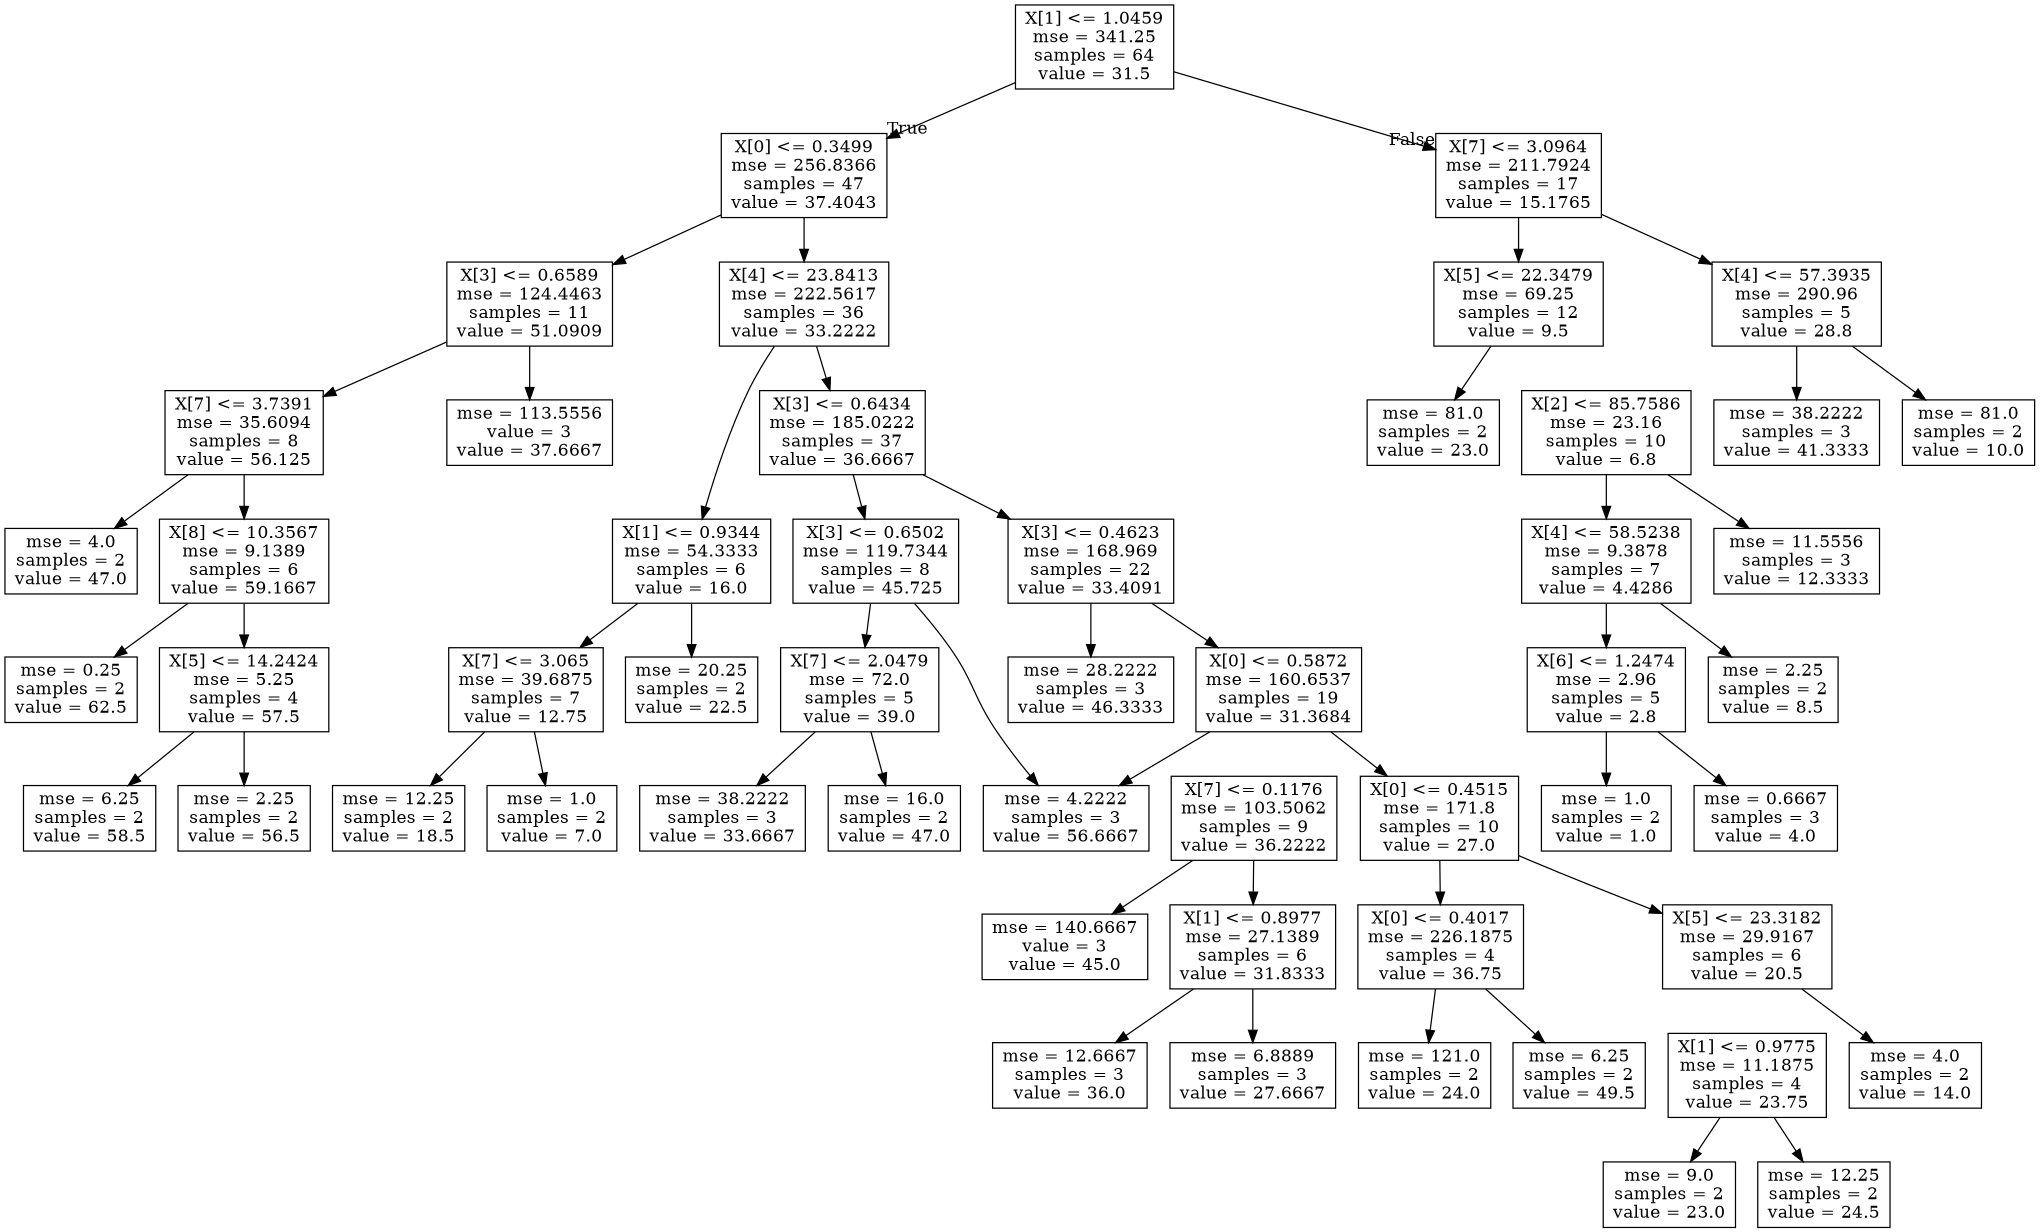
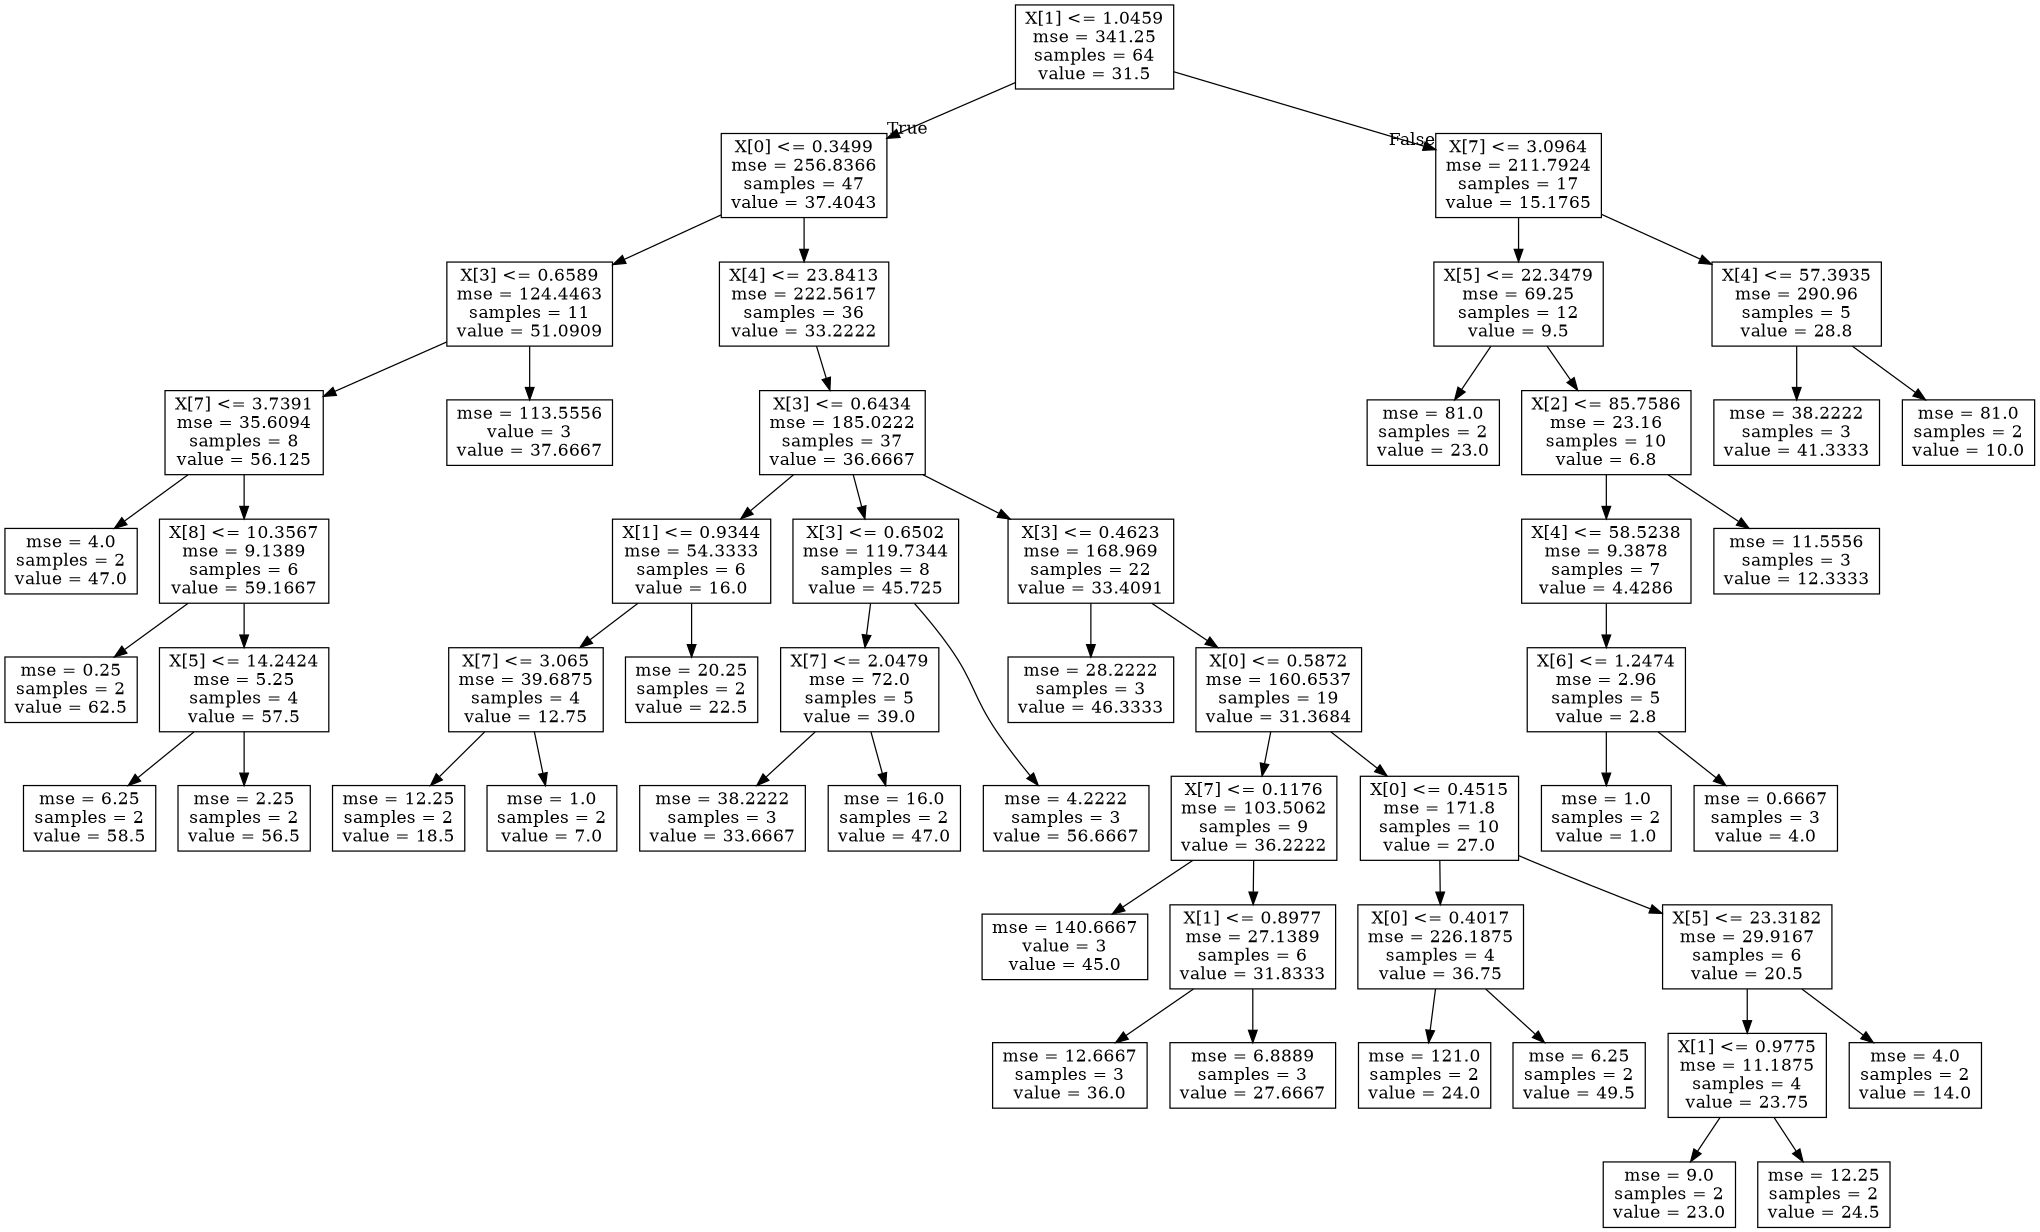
edge "X[5] <= 22.3479 mse = 69.25 samples = 12 value = 9.5" -> "X[2] <= 85.7586 mse = 23.16 samples = 10 value = 6.8": added
edge "X[4] <= 23.8413 mse = 222.5617 samples = 36 value = 33.2222" -> "X[1] <= 0.9344 mse = 54.3333 samples = 6 value = 16.0": now "X[3] <= 0.6434 mse = 185.0222 samples = 37 value = 36.6667" -> "X[1] <= 0.9344 mse = 54.3333 samples = 6 value = 16.0"
node "X[7] <= 3.065 mse = 39.6875 samples = 7 value = 12.75": label "X[7] <= 3.065 mse = 39.6875 samples = 7 value = 12.75" -> "X[7] <= 3.065 mse = 39.6875 samples = 4 value = 12.75"
node "mse = 2.25 samples = 2 value = 8.5": removed
edge "X[0] <= 0.5872 mse = 160.6537 samples = 19 value = 31.3684" -> "mse = 4.2222 samples = 3 value = 56.6667": now "X[0] <= 0.5872 mse = 160.6537 samples = 19 value = 31.3684" -> "X[7] <= 0.1176 mse = 103.5062 samples = 9 value = 36.2222"
edge "X[5] <= 23.3182 mse = 29.9167 samples = 6 value = 20.5" -> "X[1] <= 0.9775 mse = 11.1875 samples = 4 value = 23.75": added
